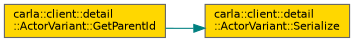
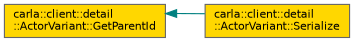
edge "carla::client::detail ::ActorVariant::GetParentId" -> "carla::client::detail ::ActorVariant::Serialize": reversed
